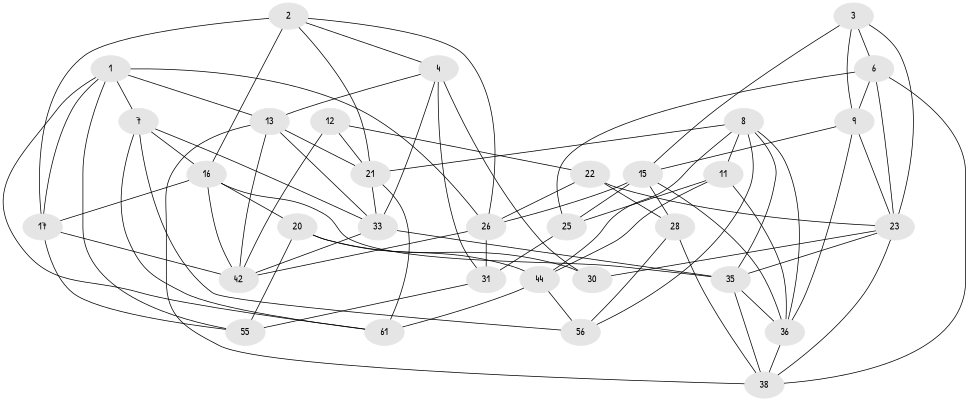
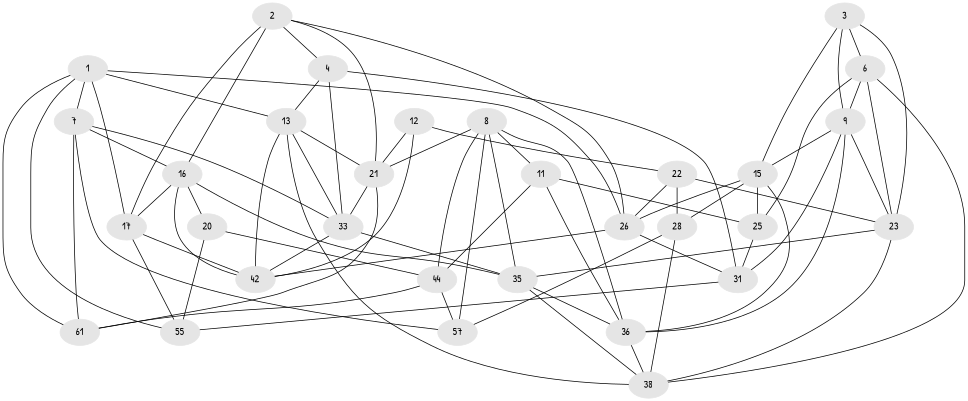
edge "9" -- "31": added
node "30": removed
node "56": label "56" -> "57"
